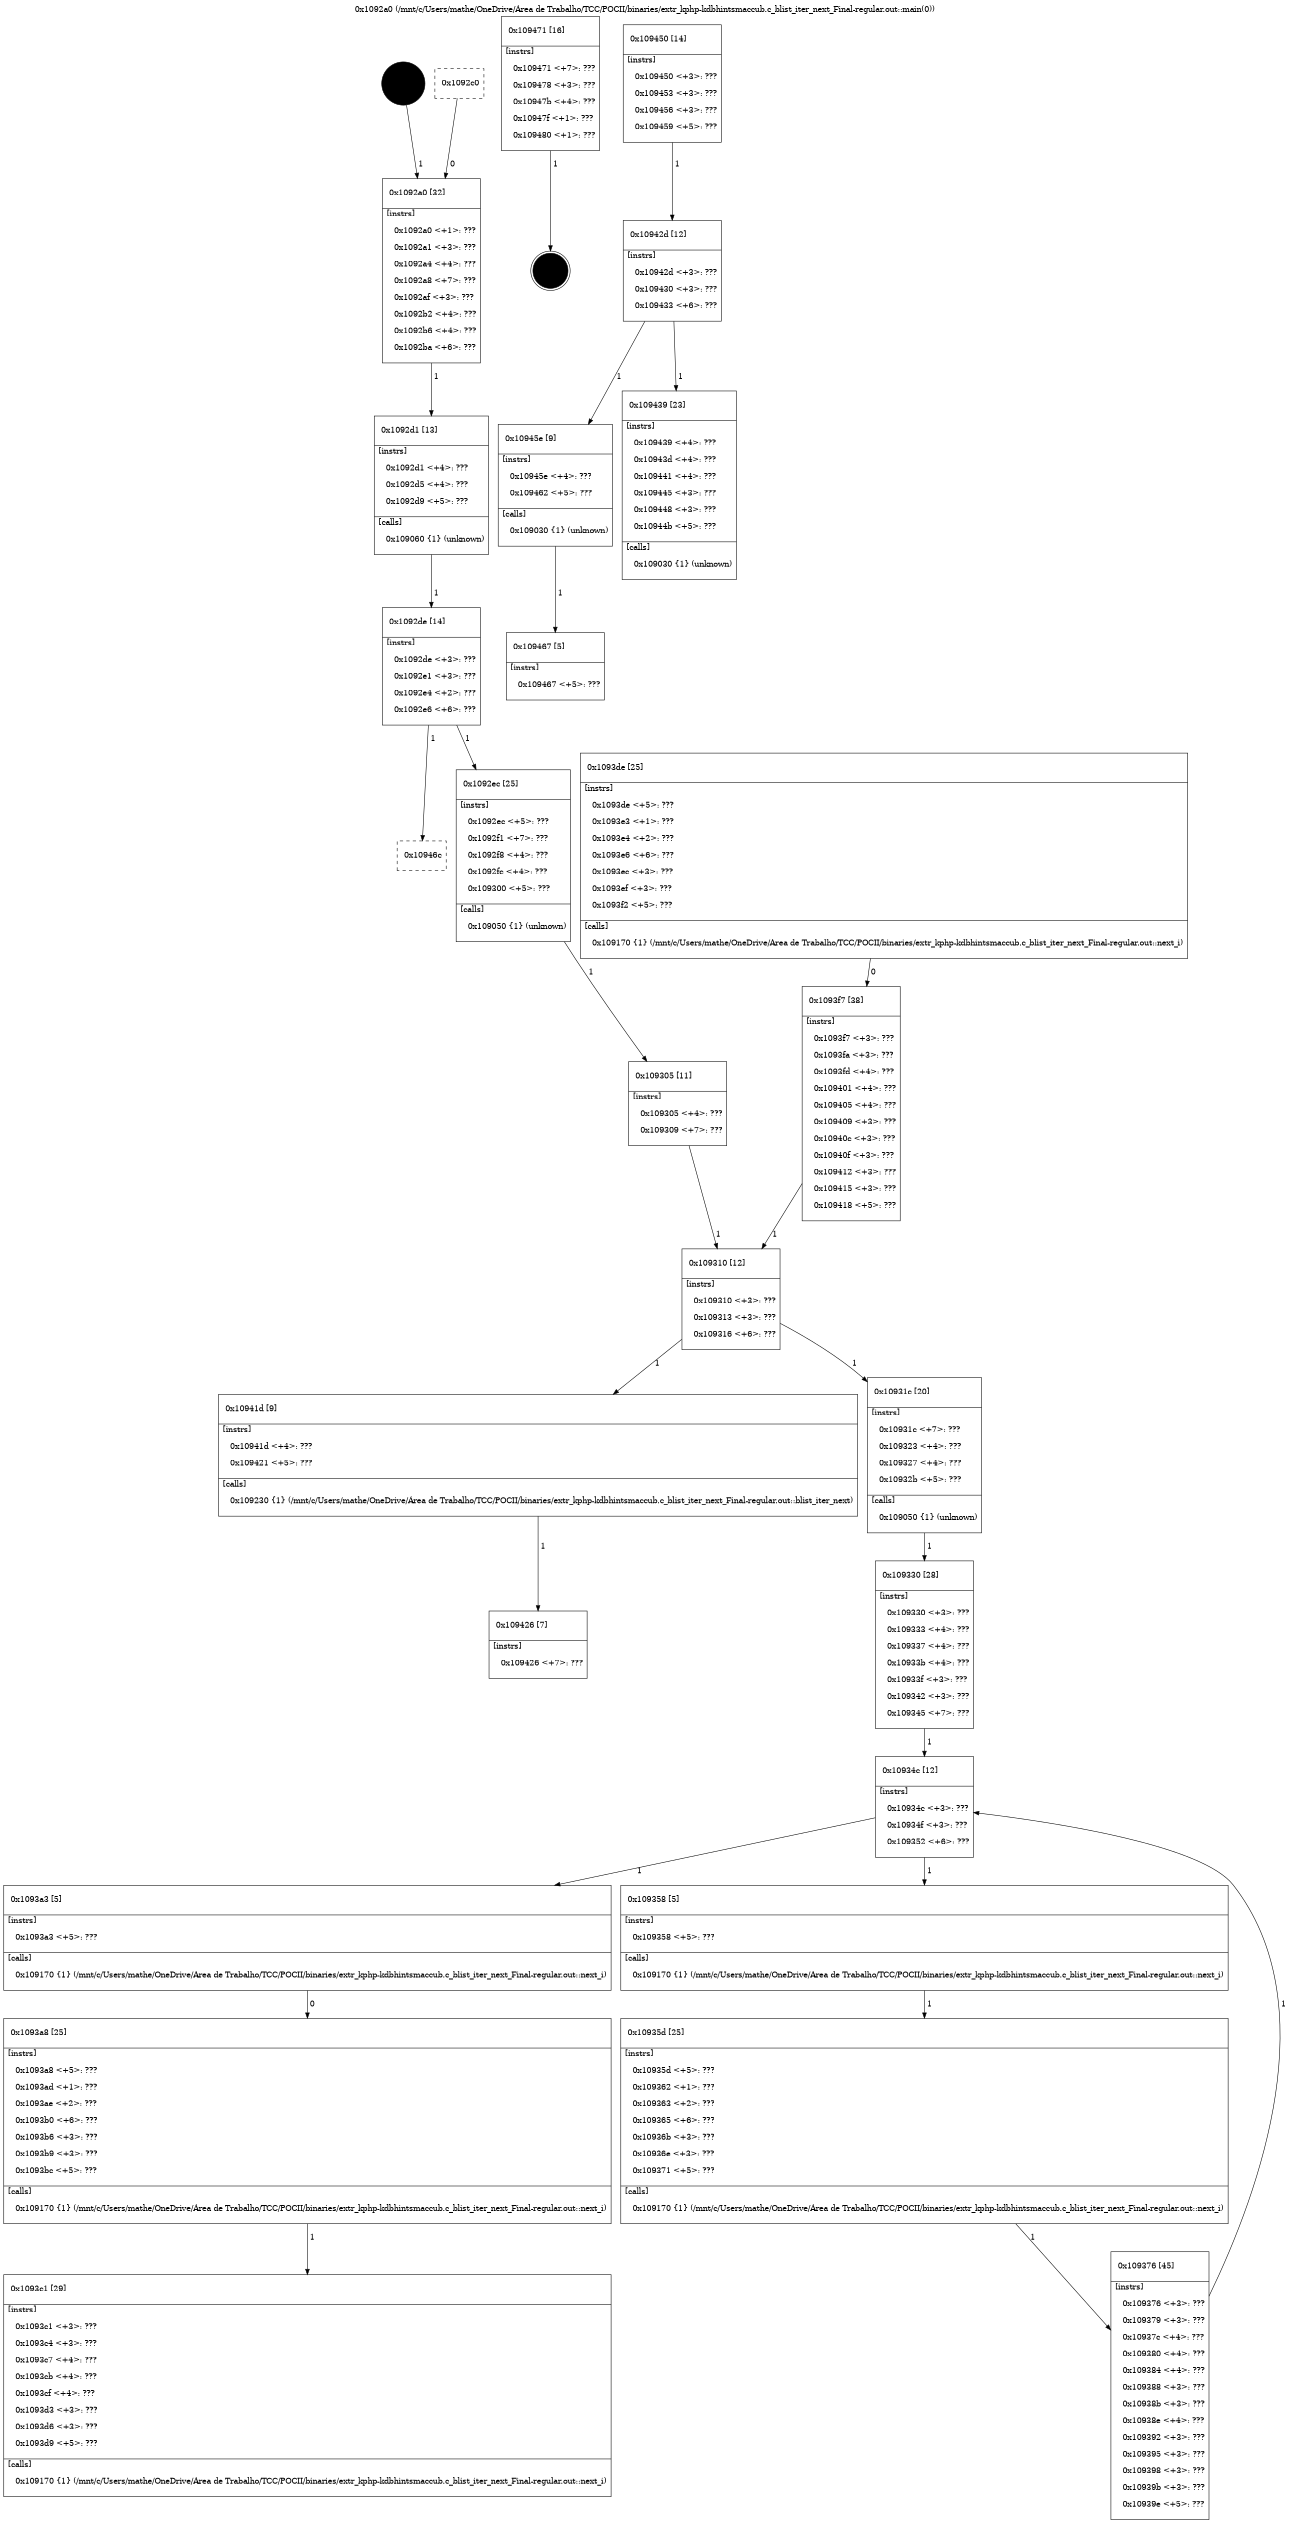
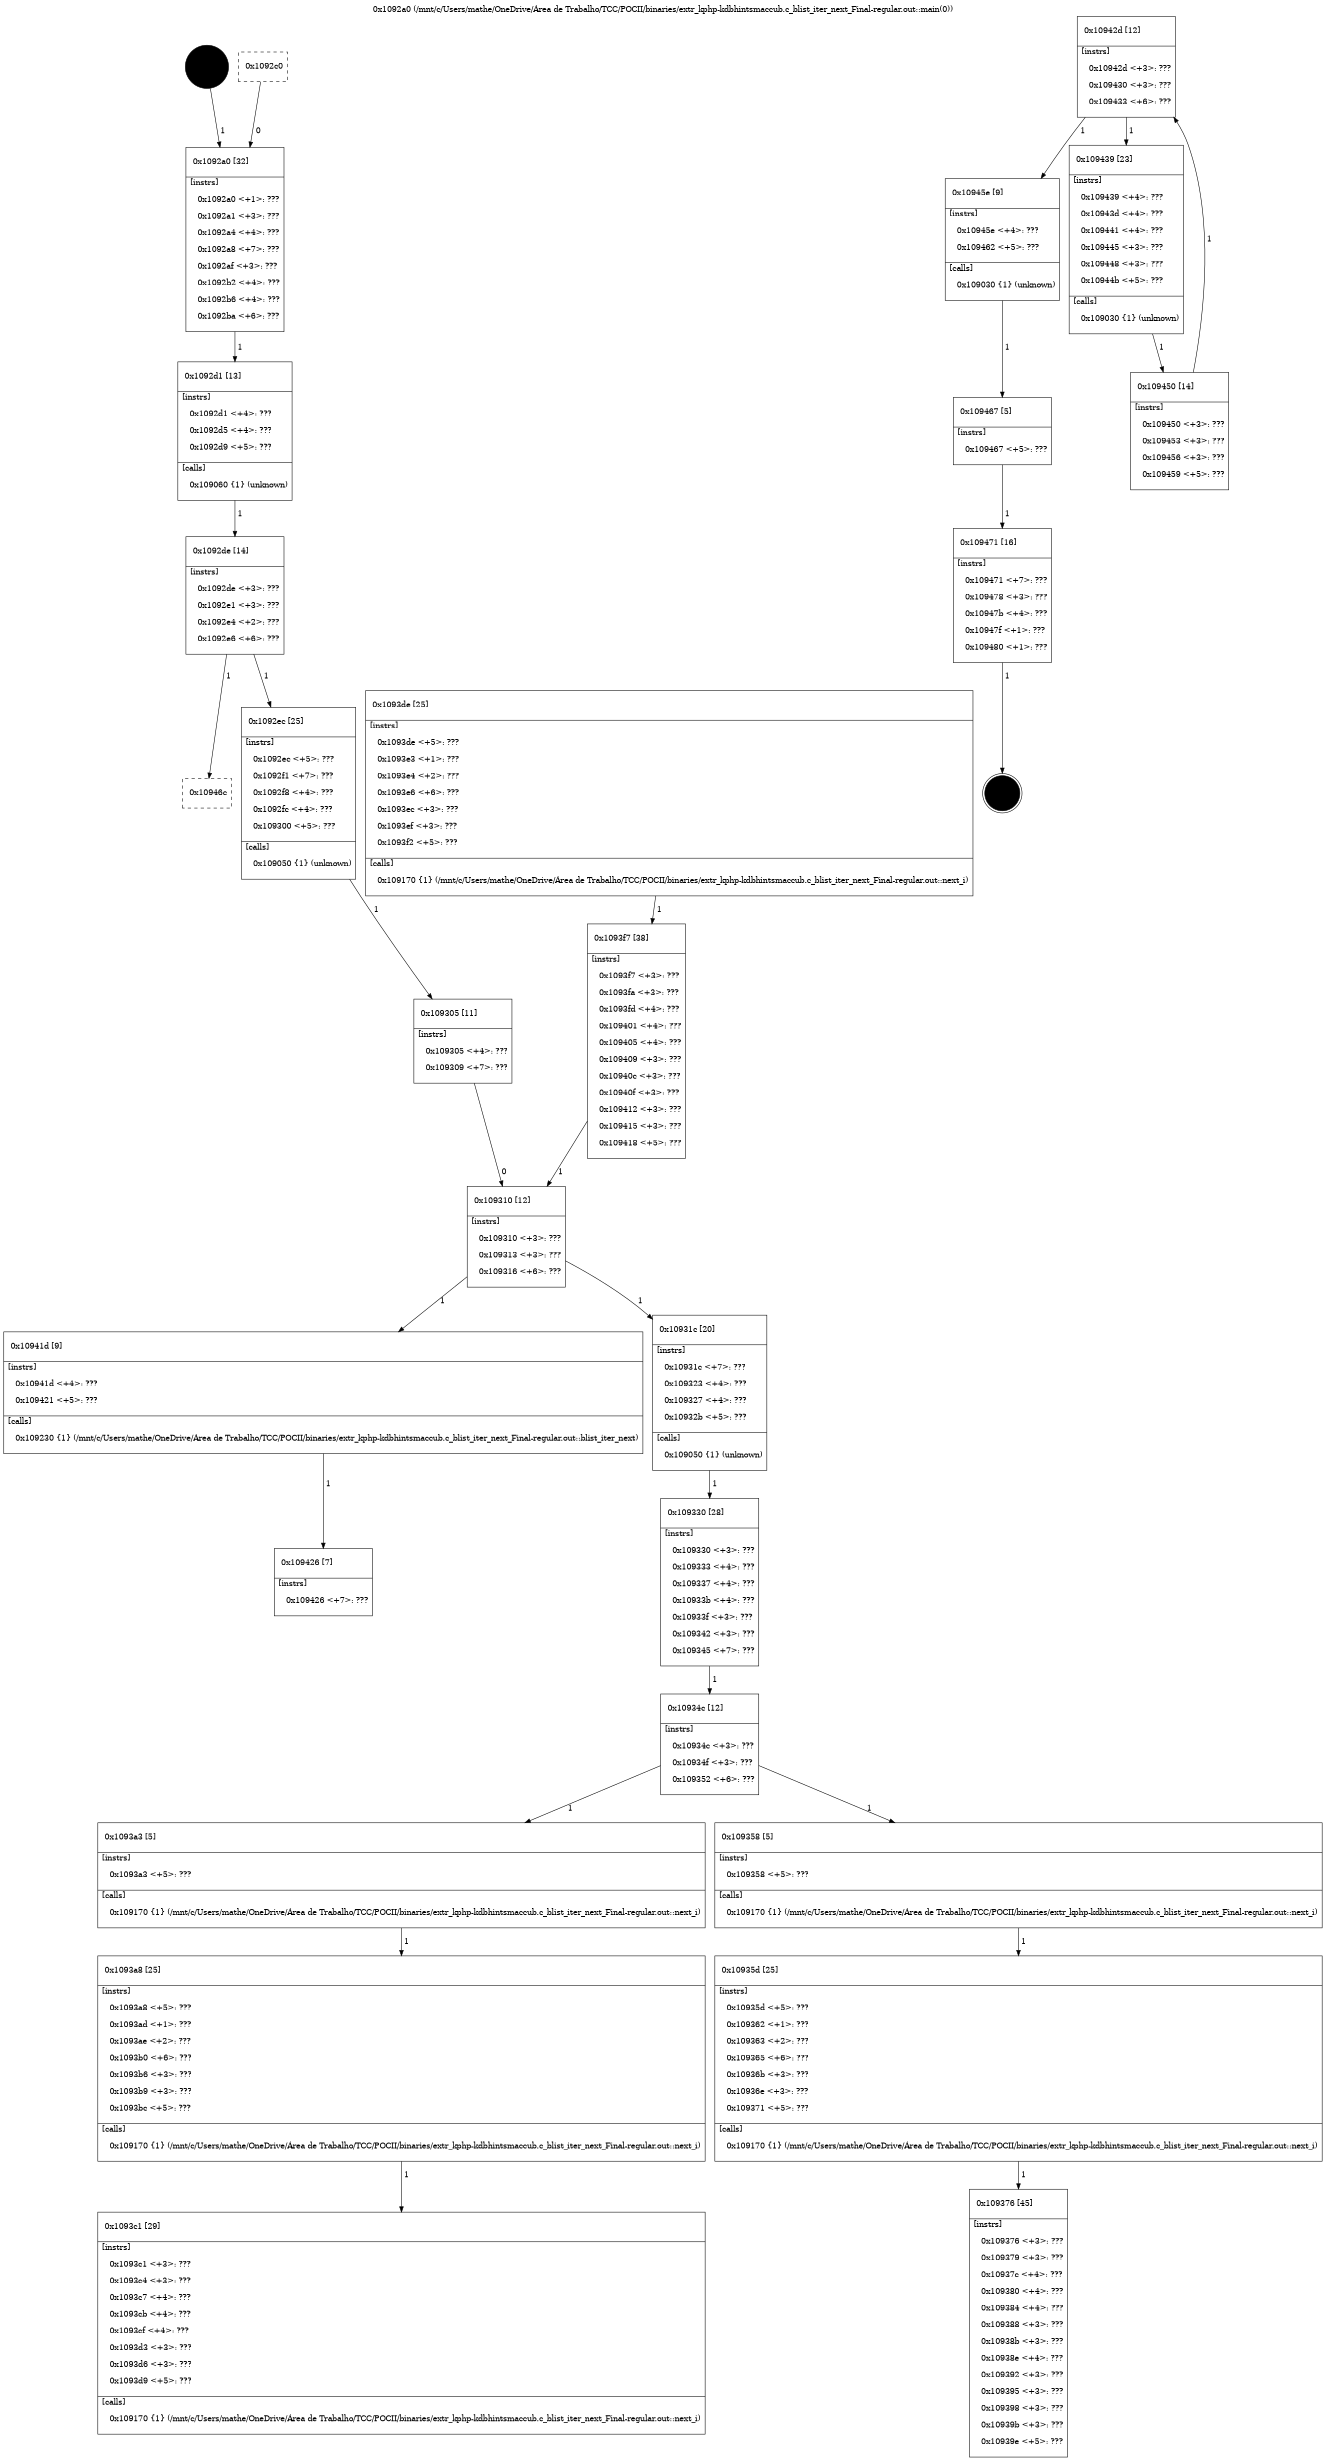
edge "0x109439 [23]" -> "0x109450 [14]": added, label "1"
edge "0x109467 [5]" -> "0x109471 [16]": added, label "1"
edge "0x1093de [25]" -> "0x1093f7 [38]": label " 0" -> " 1"
edge "0x109305 [11]" -> "0x109310 [12]": label " 1" -> " 0"
edge "0x109376 [45]" -> "0x10934c [12]": removed, label "1"
edge "0x1093a3 [5]" -> "0x1093a8 [25]": label " 0" -> " 1"
